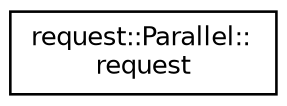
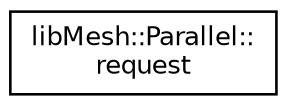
node "request::Parallel:: request": label "request::Parallel:: request" -> "libMesh::Parallel:: request"
